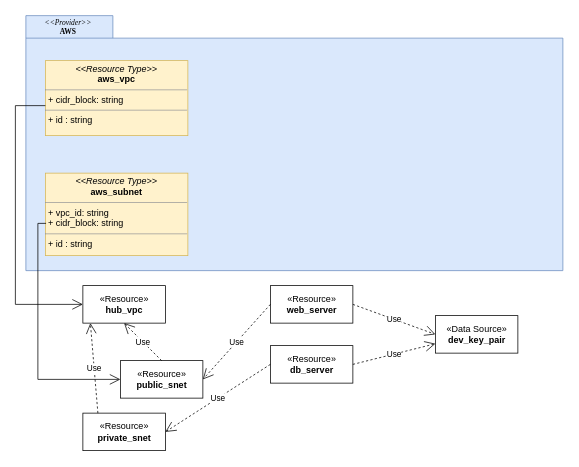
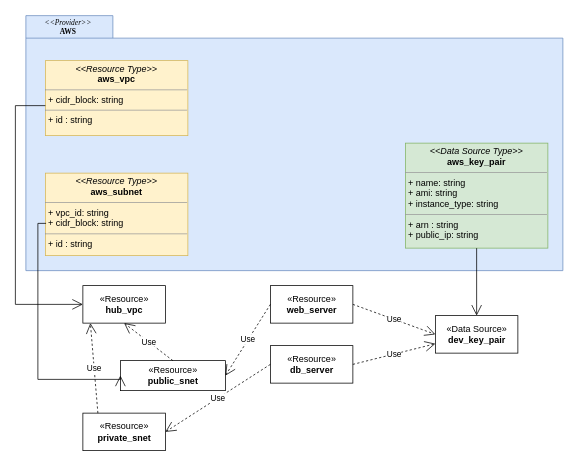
node "<<Data Source Type>> aws_key_pair + name: string + ami: string + instance_type: string + arn : string + public_ip: string": added
edge "<<Data Source Type>> aws_key_pair + name: string + ami: string + instance_type: string + arn : string + public_ip: string" -> "«Data Source» dev_key_pair": added
node "«Resource» public_snet": size 83x38 -> 105x30
